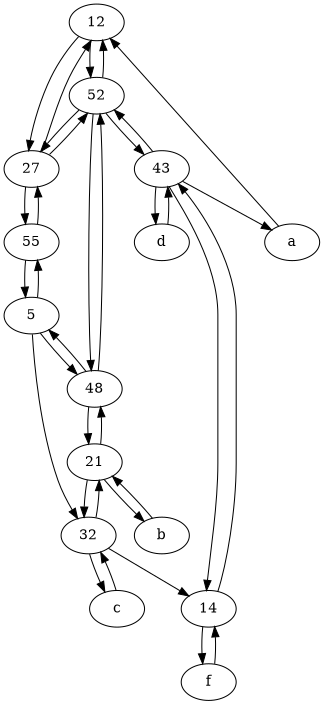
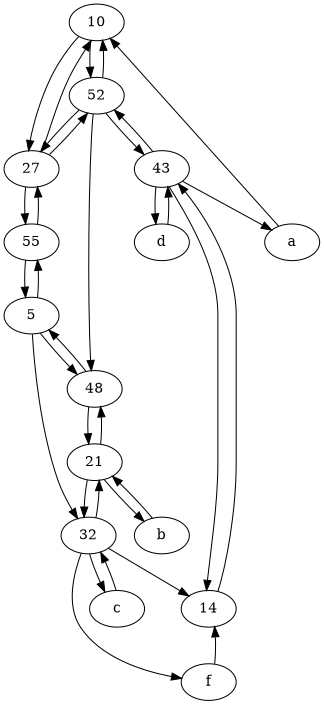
node "12": label "12" -> "10"
edge "48" -> "52": removed
edge "14" -> "f": now "32" -> "f"
